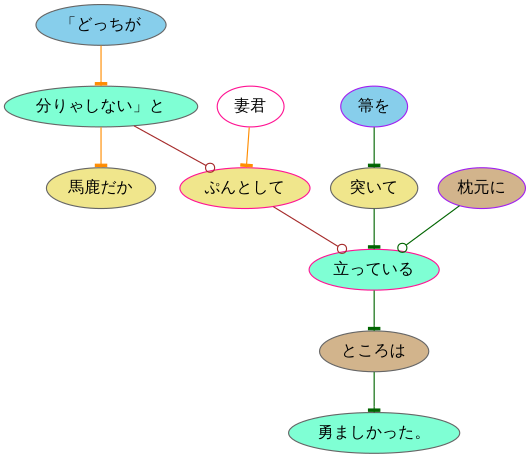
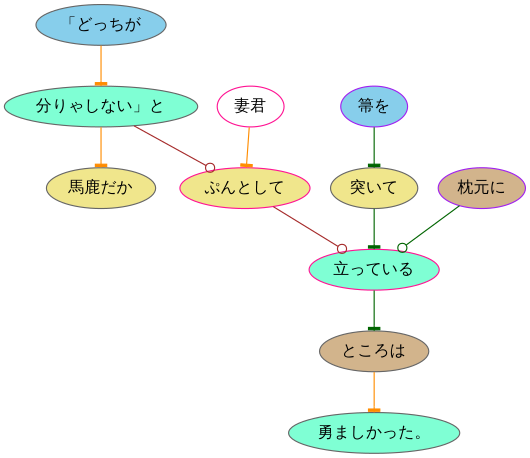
edge "ところは" -> "勇ましかった。": color darkgreen -> darkorange
